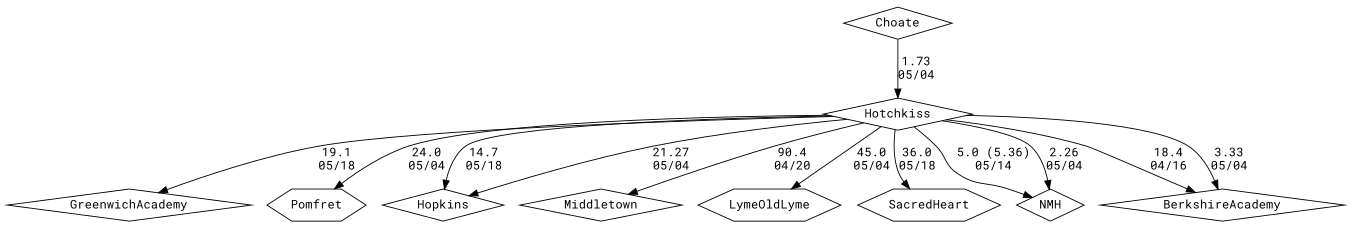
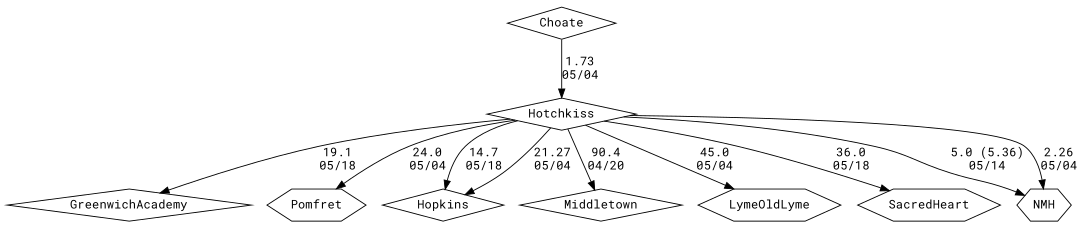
node "NMH": shape diamond -> hexagon
node "BerkshireAcademy": removed
